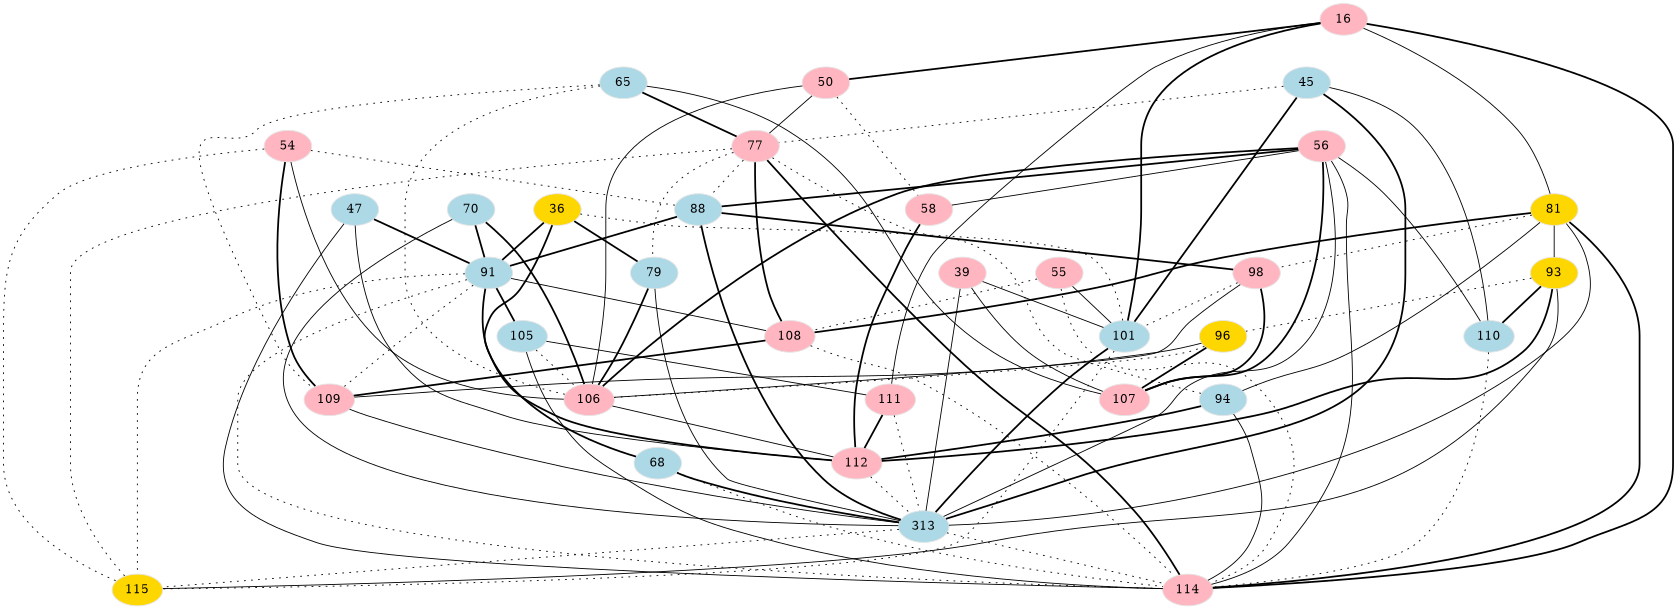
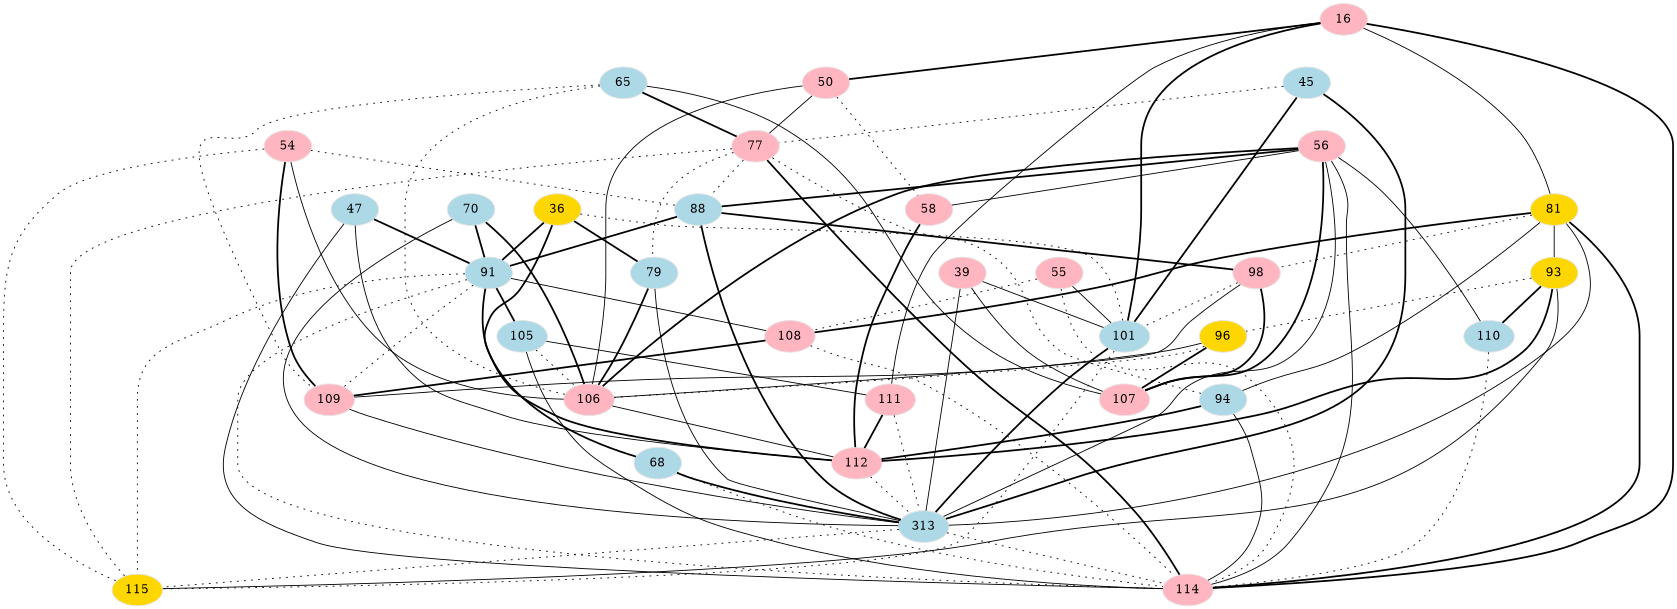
edge "45" -- "110": removed
edge "77" -- "108": removed
